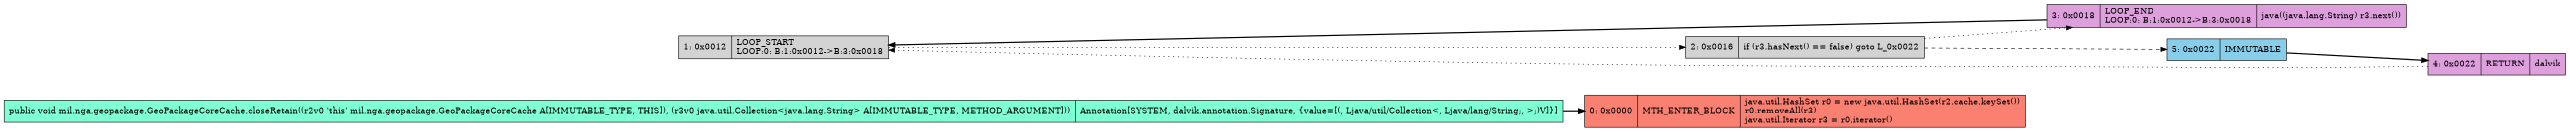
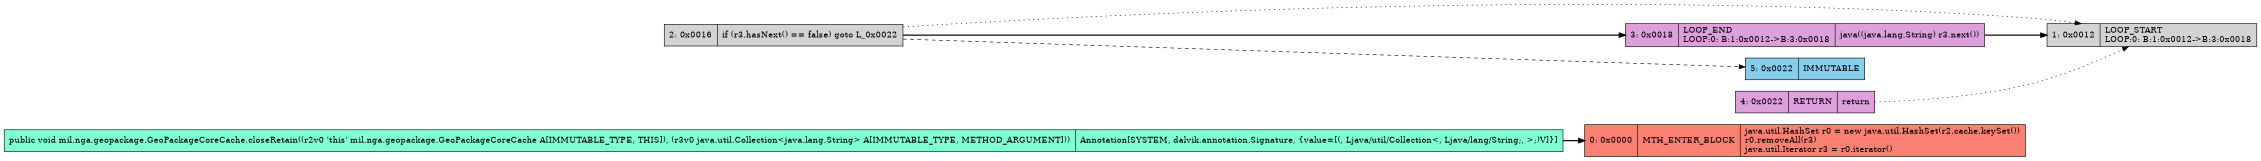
edge "2: 0x0016" -> "3: 0x0018": style dotted -> bold
edge "1: 0x0012" -> "2: 0x0016": reversed
edge "5: 0x0022" -> "4: 0x0022": removed
node "4: 0x0022": text "dalvik" -> "return"
